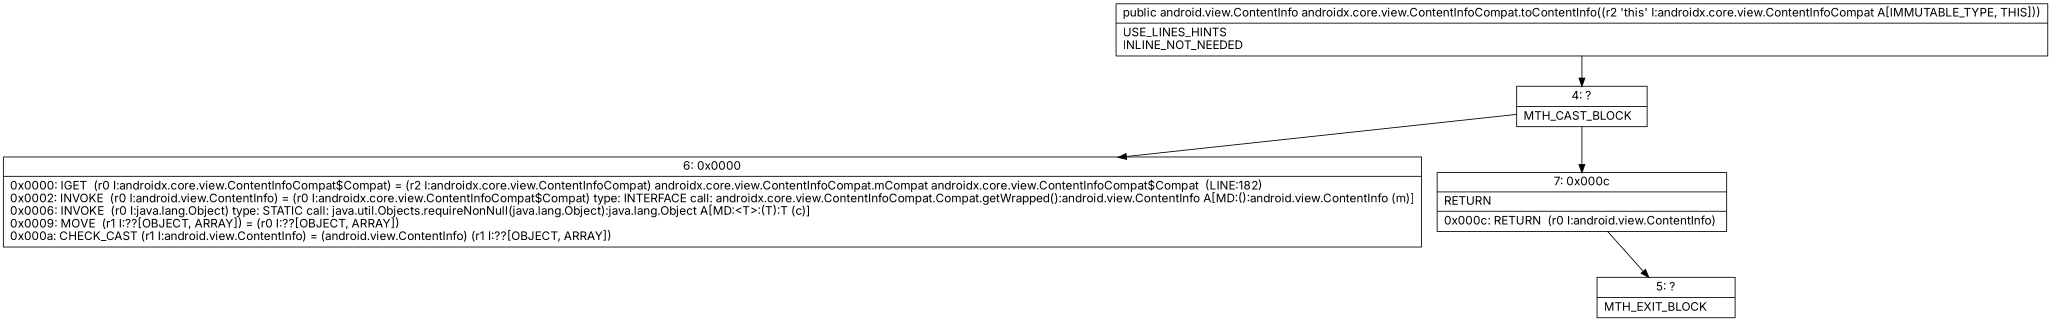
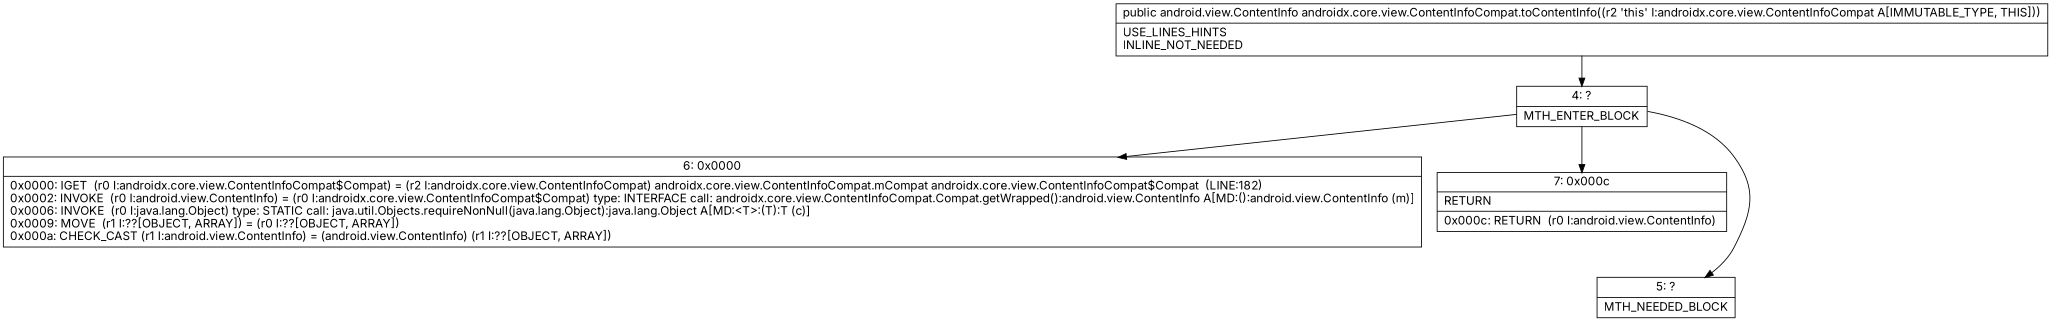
node "4: ?": text "MTH_CAST_BLOCK" -> "MTH_ENTER_BLOCK"
edge "7: 0x000c" -> "5: ?": now "4: ?" -> "5: ?"
node "5: ?": text "MTH_EXIT_BLOCK" -> "MTH_NEEDED_BLOCK"
